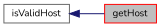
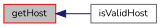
edge "getHost" -> "isValidHost": reversed
